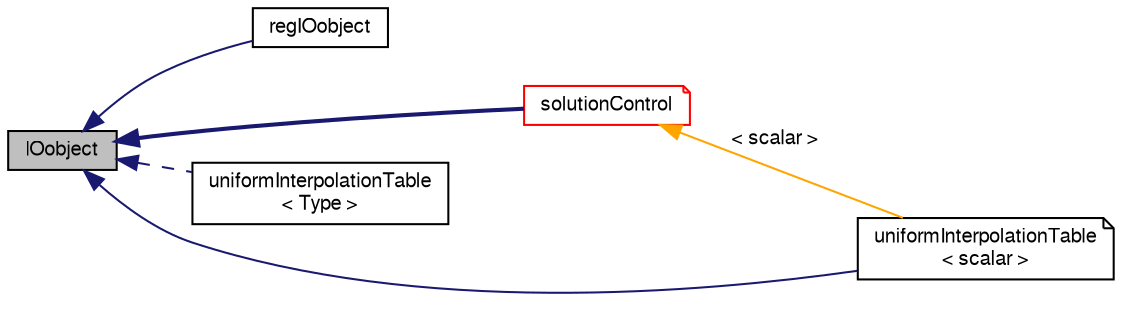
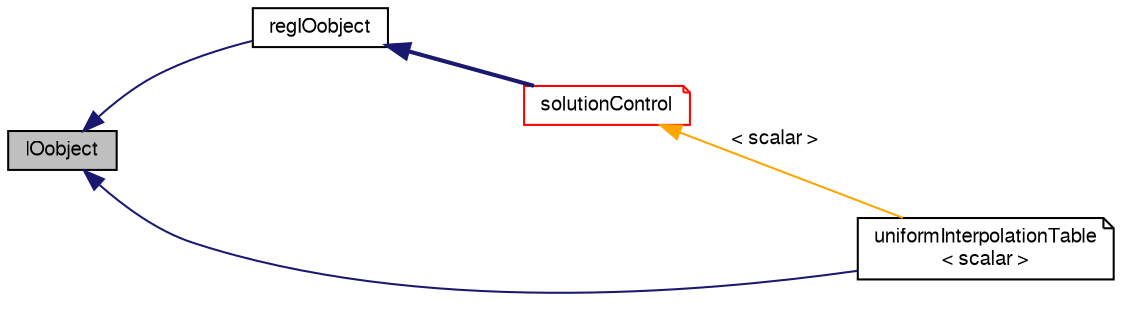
edge "solutionControl" -> "IOobject": now "solutionControl" -> "regIOobject"
node "uniformInterpolationTable < Type >": removed
